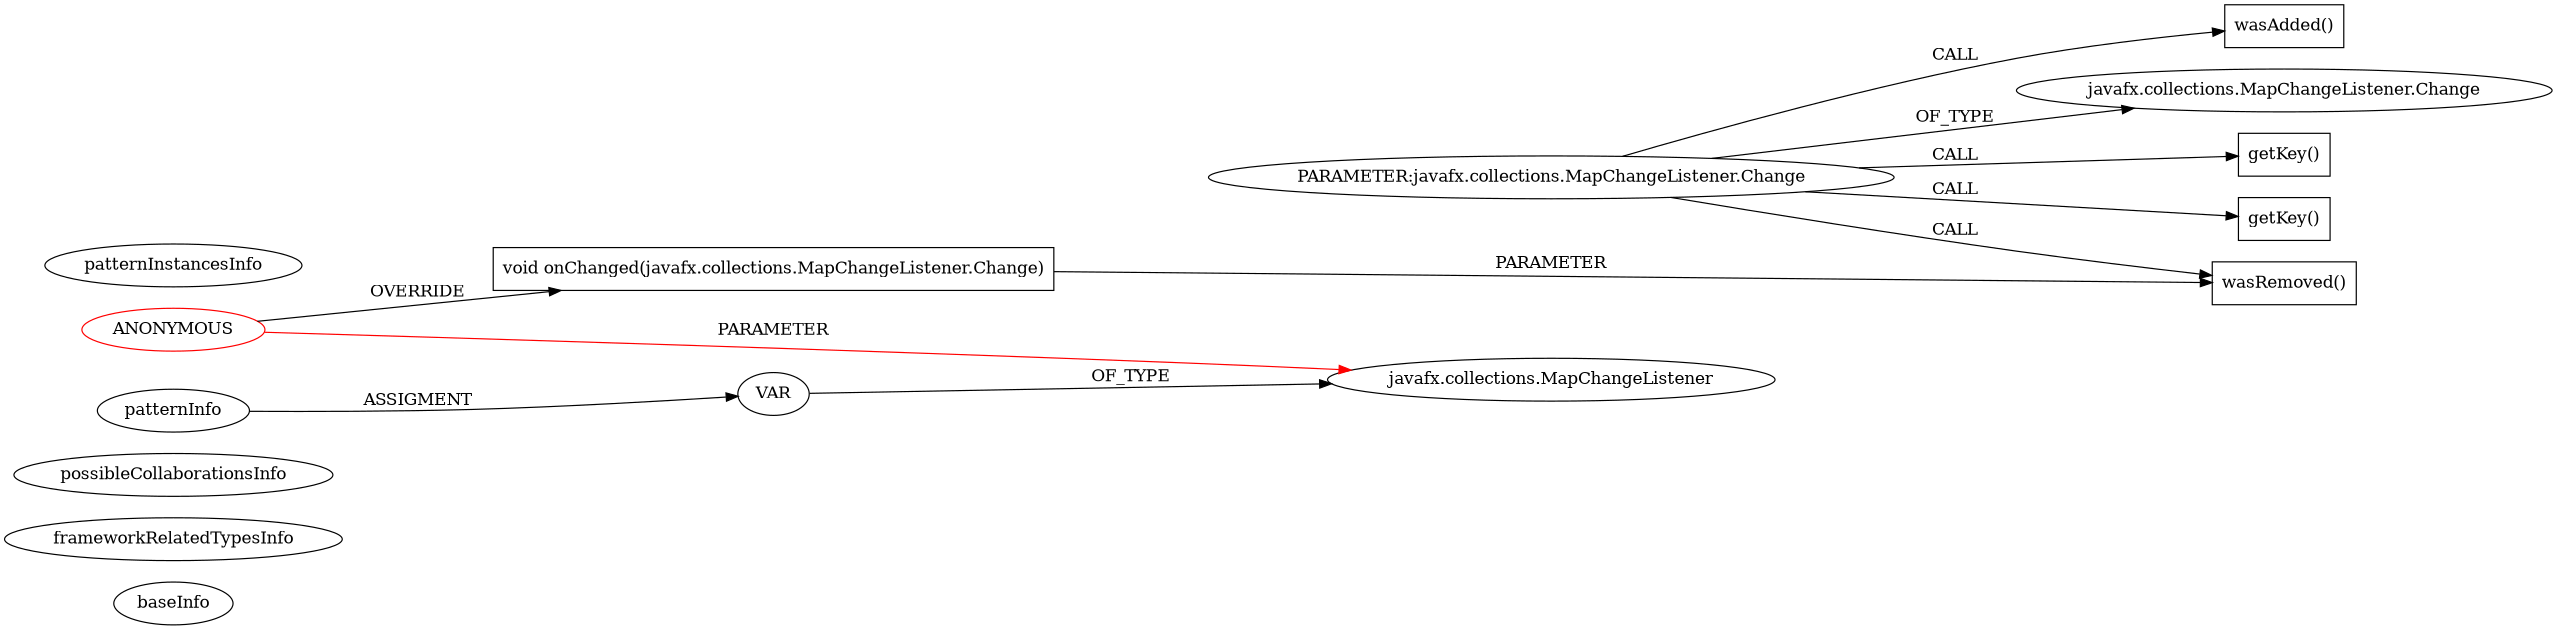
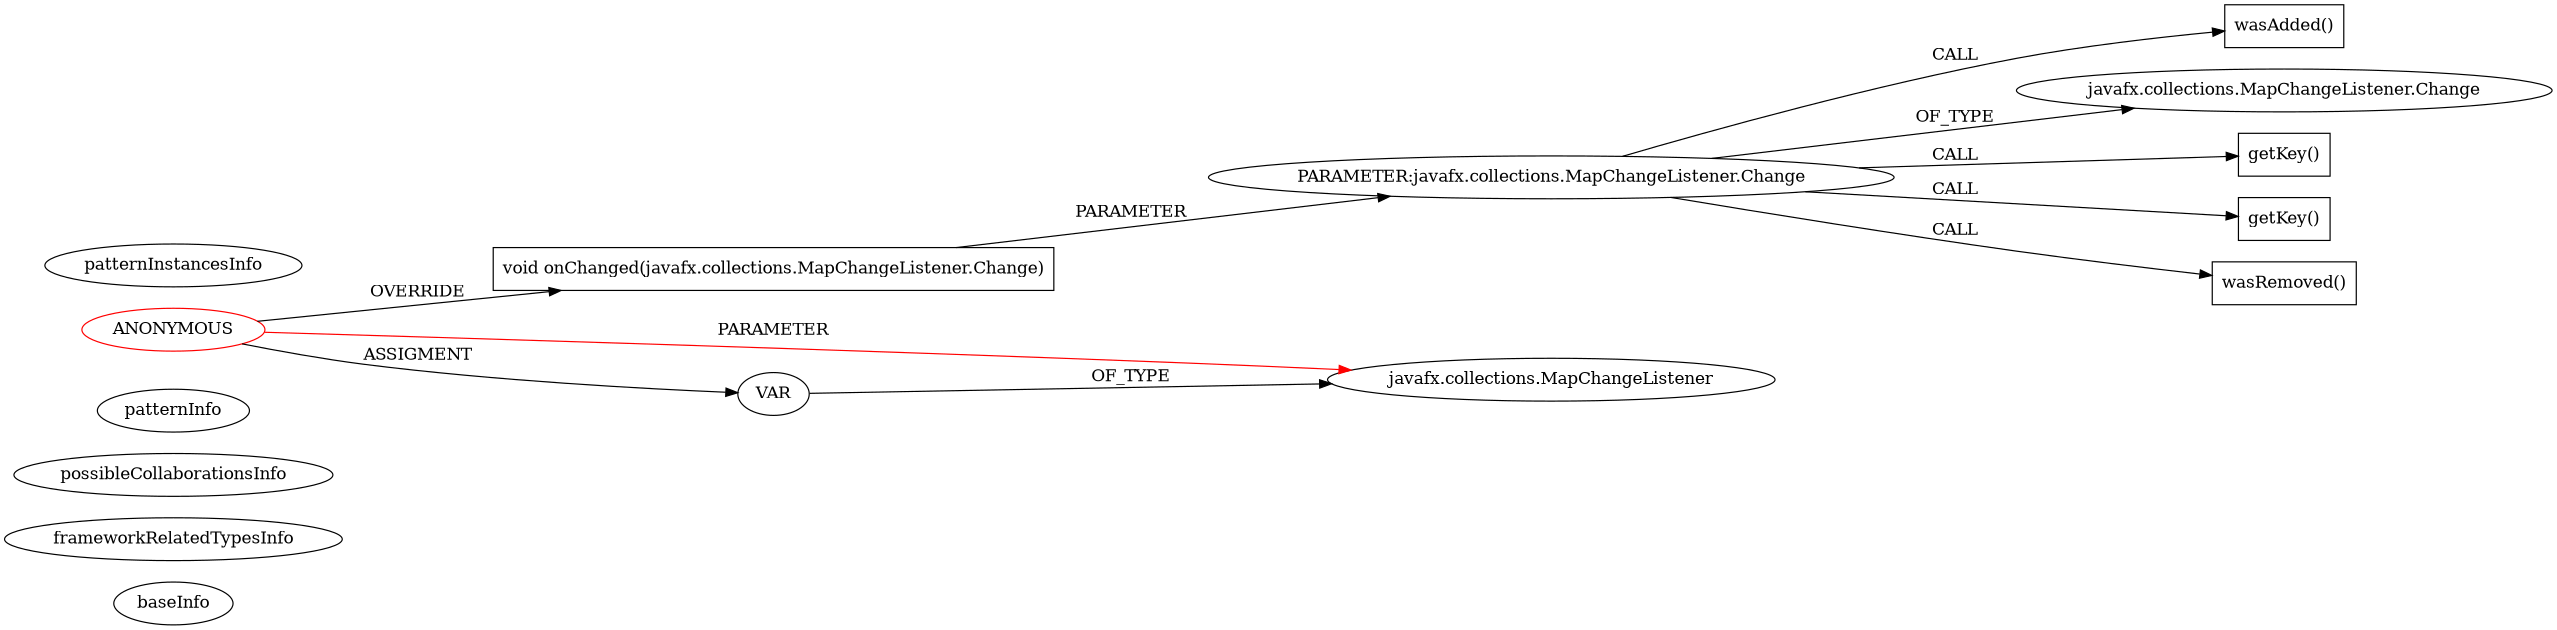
edge "void onChanged(javafx.collections.MapChangeListener.Change)" -> "wasRemoved()": now "void onChanged(javafx.collections.MapChangeListener.Change)" -> "PARAMETER:javafx.collections.MapChangeListener.Change"
edge "patternInfo" -> "VAR": now "ANONYMOUS" -> "VAR"
